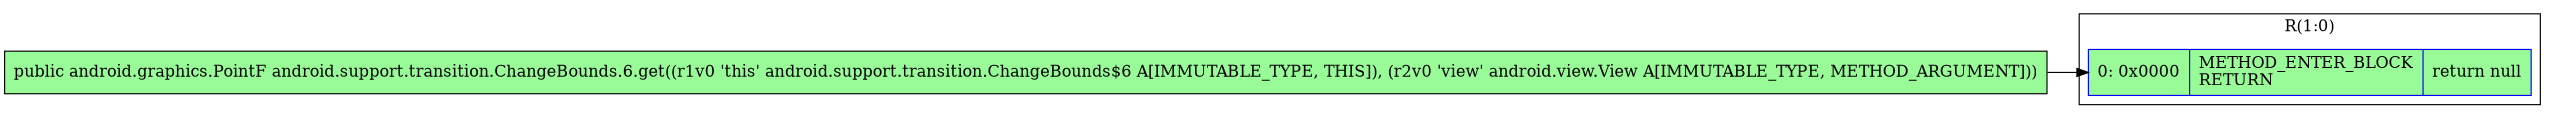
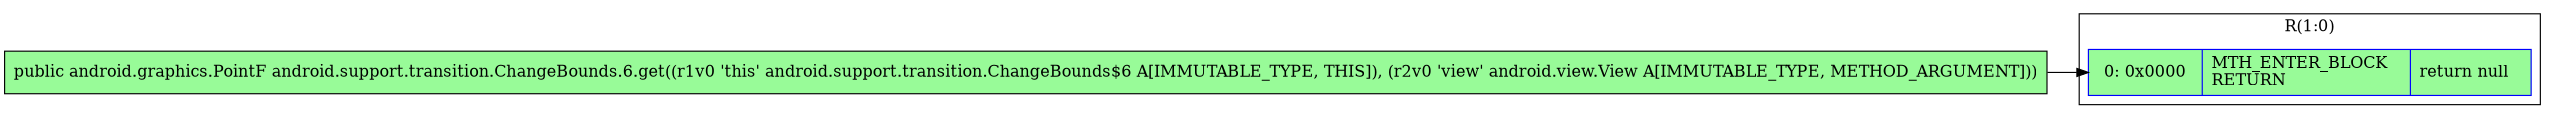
node "0: 0x0000": text "METHOD_ENTER_BLOCK" -> "MTH_ENTER_BLOCK"
